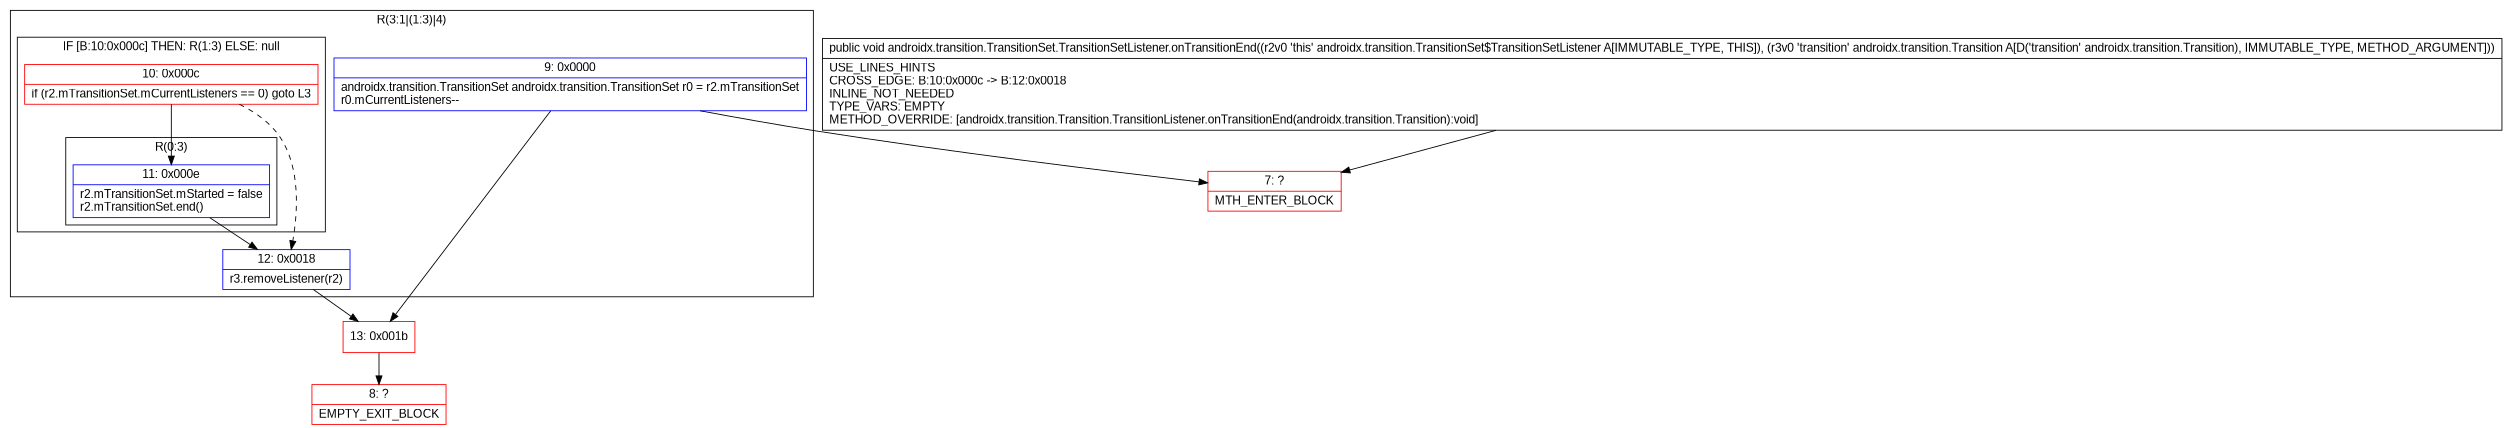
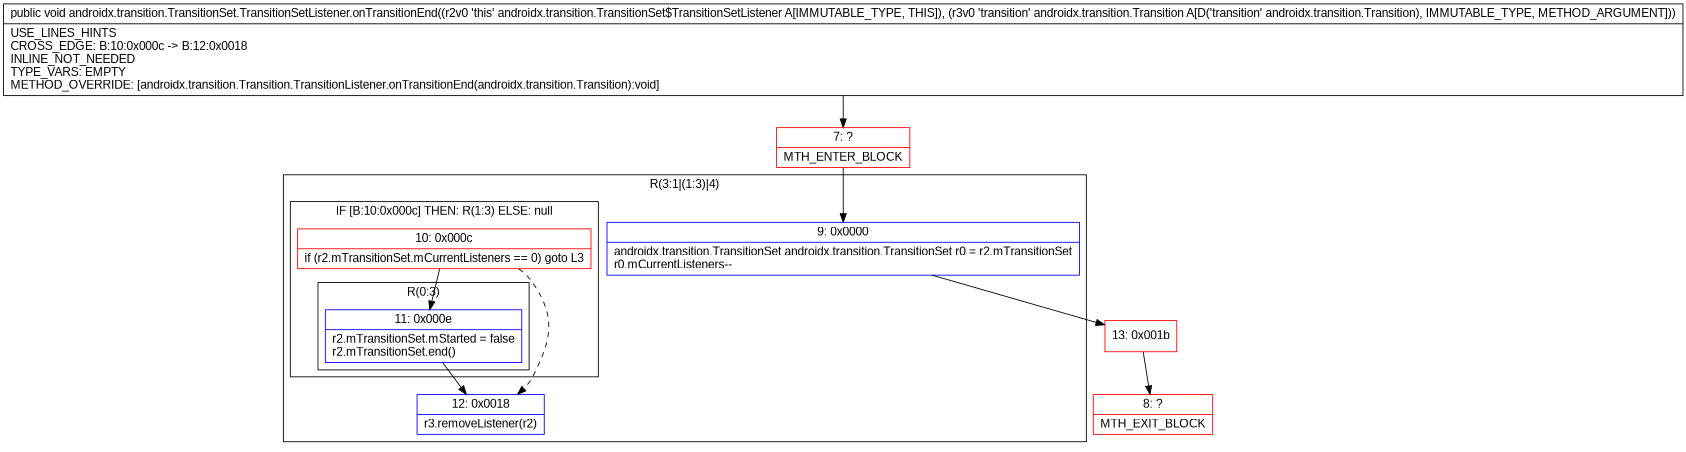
edge "9: 0x0000" -> "7: ?": reversed
edge "12: 0x0018" -> "13: 0x001b": removed
node "8: ?": text "EMPTY_EXIT_BLOCK" -> "MTH_EXIT_BLOCK"
